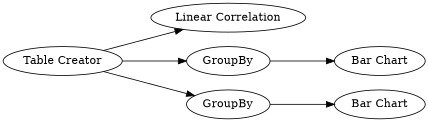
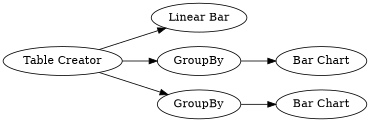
node "Linear Correlation": label "Linear Correlation" -> "Linear Bar"
